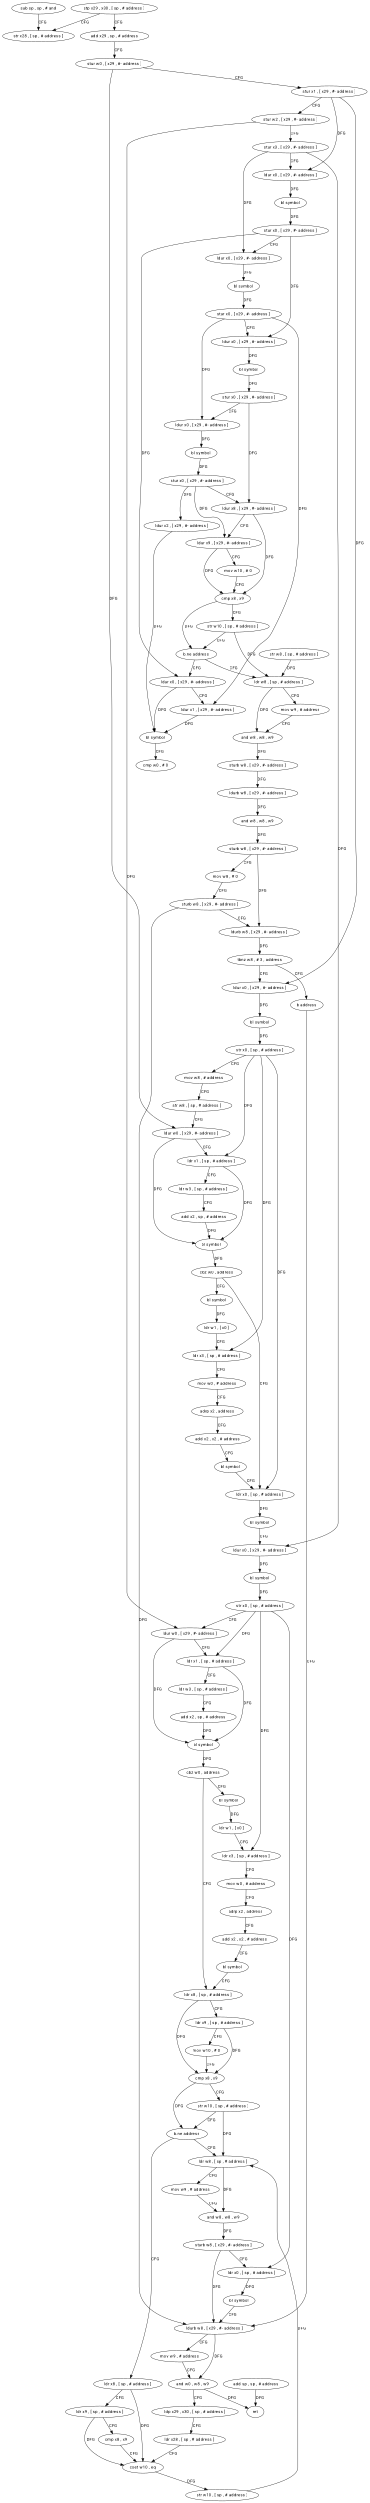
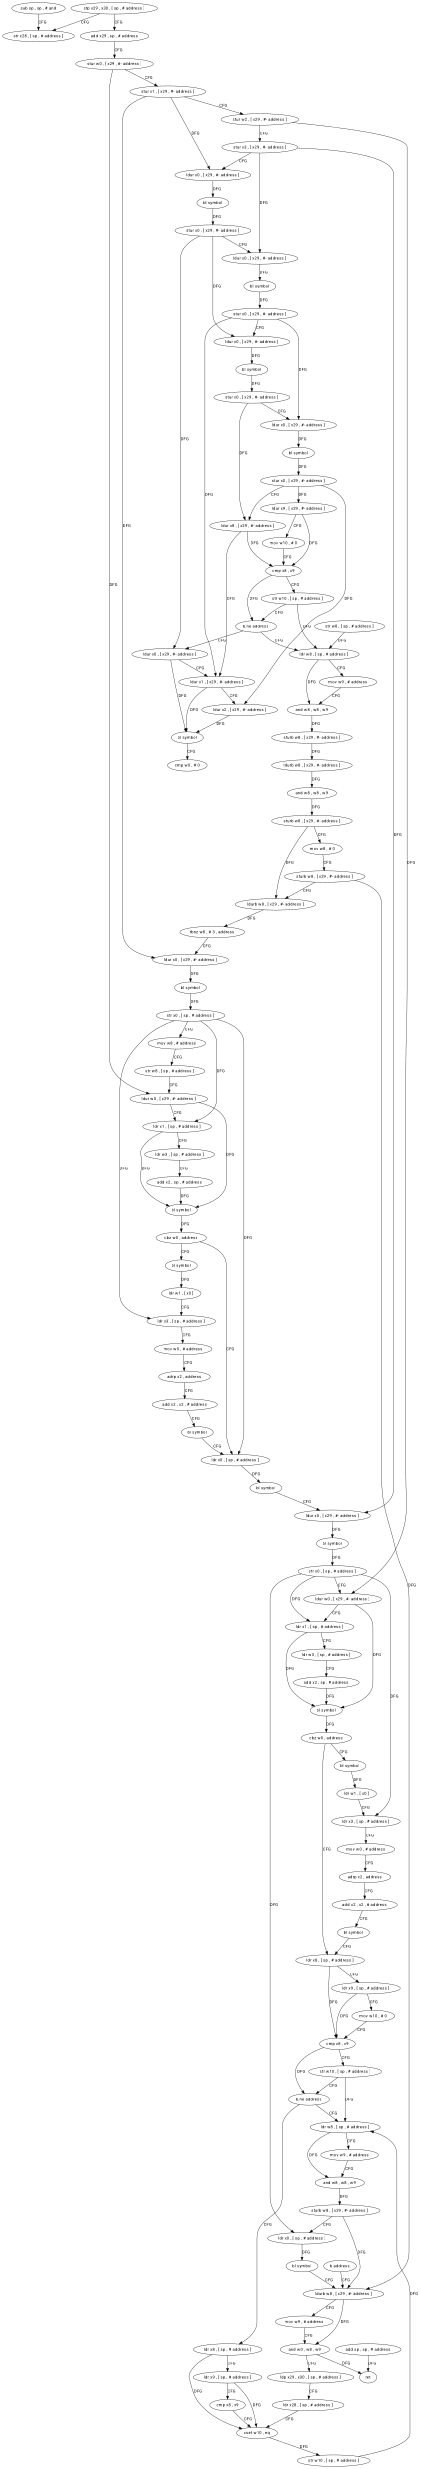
edge "ldur x8 , [ x29 , #- address ]" -> "ldur x9 , [ x29 , #- address ]": now "ldur x8 , [ x29 , #- address ]" -> "ldur x1 , [ x29 , #- address ]"
edge "ldur x1 , [ x29 , #- address ]" -> "ldur x2 , [ x29 , #- address ]": added, label "CFG"
edge "tbnz w8 , # 3 , address" -> "b address": removed, label "CFG"
